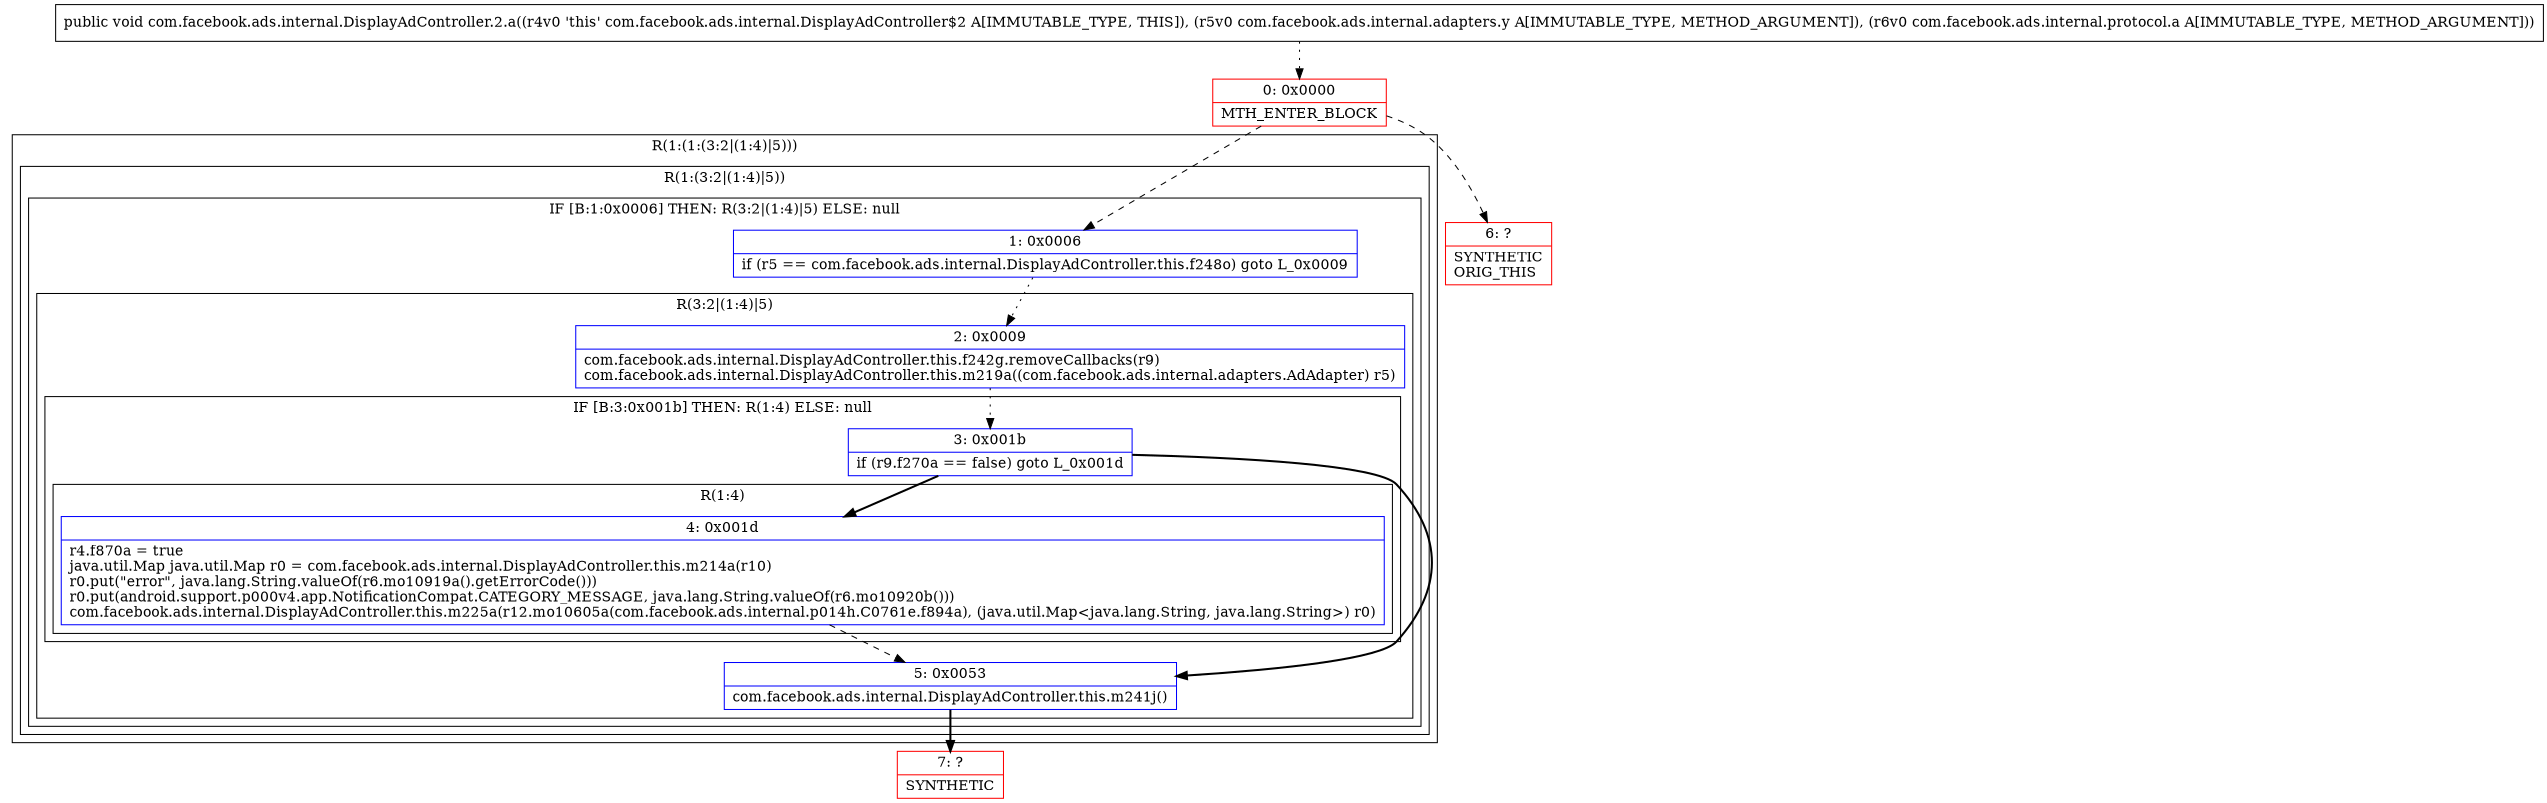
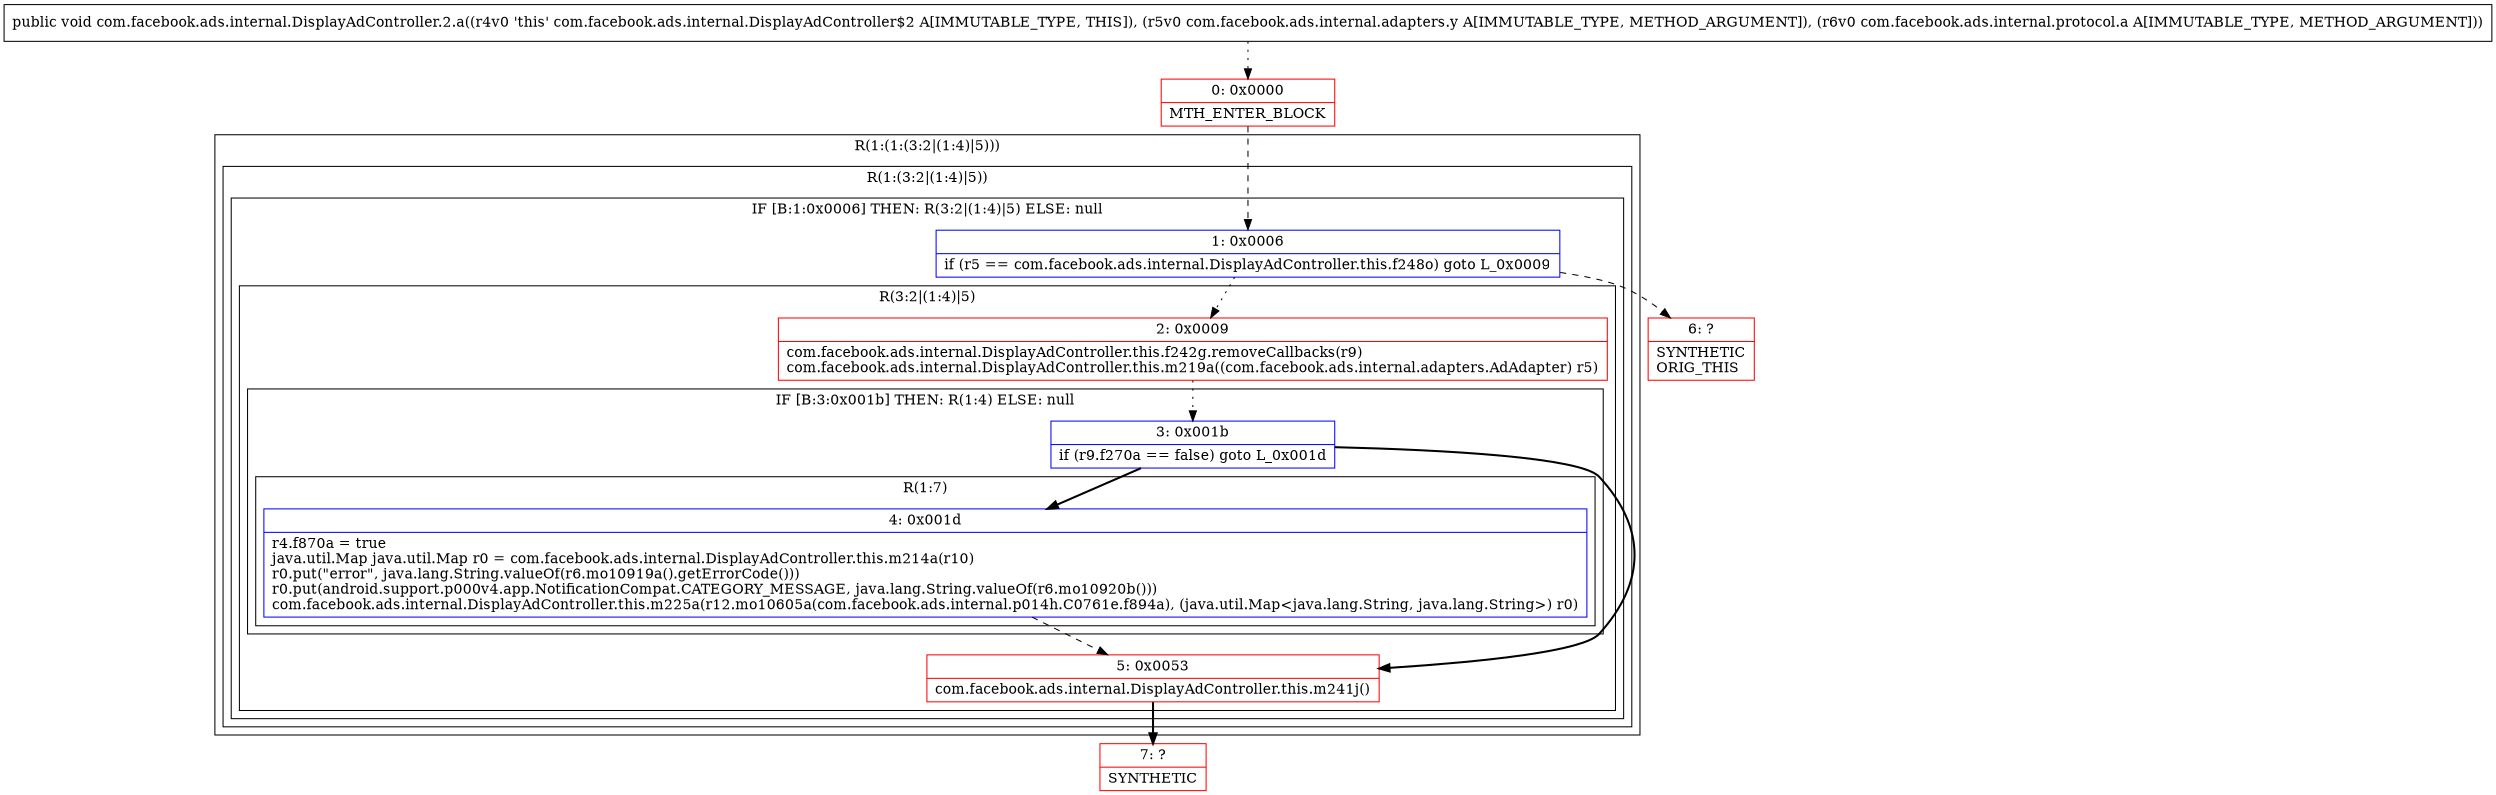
edge "0: 0x0000" -> "6: ?": now "1: 0x0006" -> "6: ?"
node "2: 0x0009": color blue -> red
cluster "R(1:4)": label "R(1:4)" -> "R(1:7)"
node "5: 0x0053": color blue -> red
